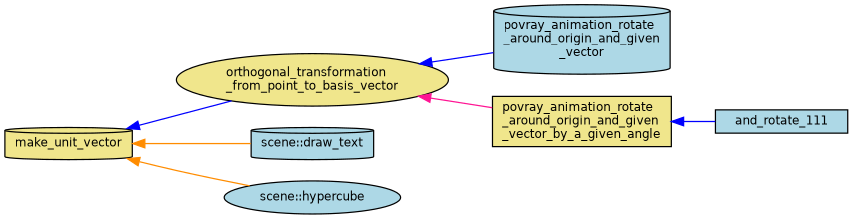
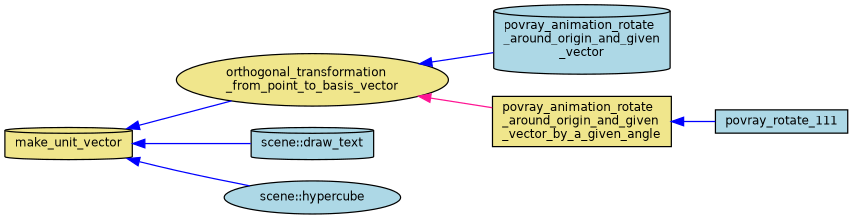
node "and_rotate_111": label "and_rotate_111" -> "povray_rotate_111"
edge "scene::draw_text" -> "make_unit_vector": color darkorange -> blue
edge "scene::hypercube" -> "make_unit_vector": color darkorange -> blue
